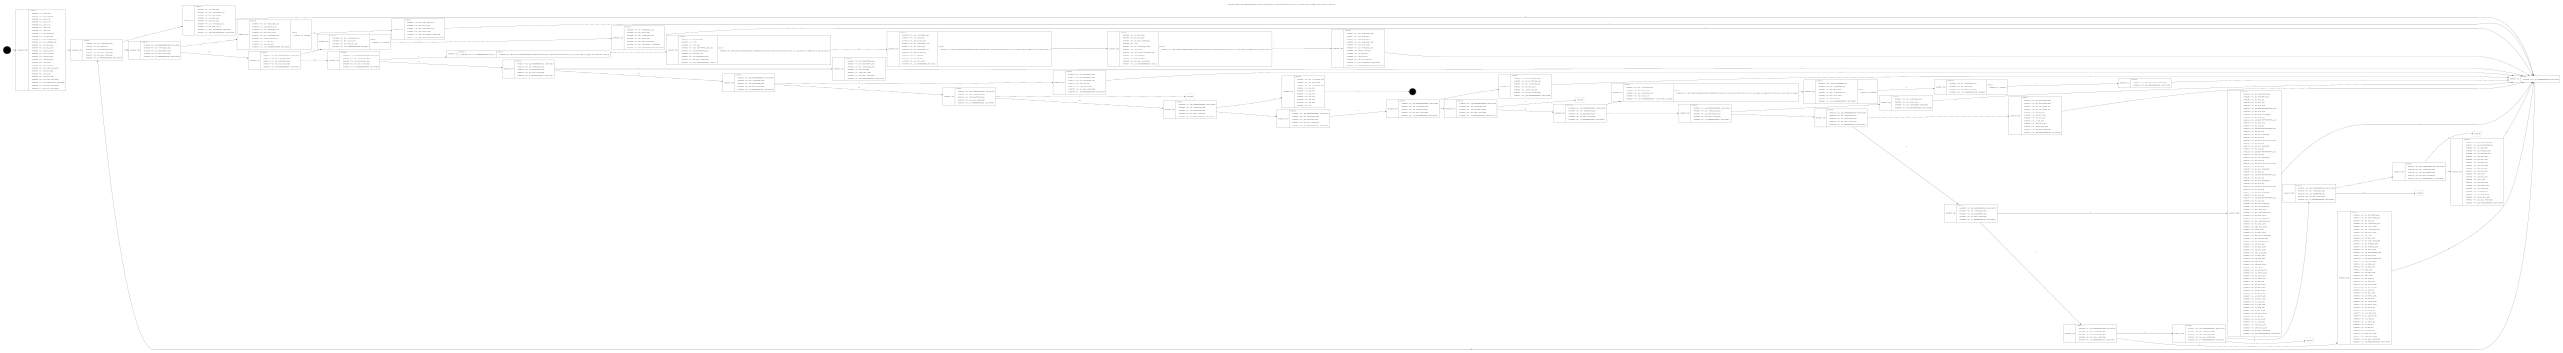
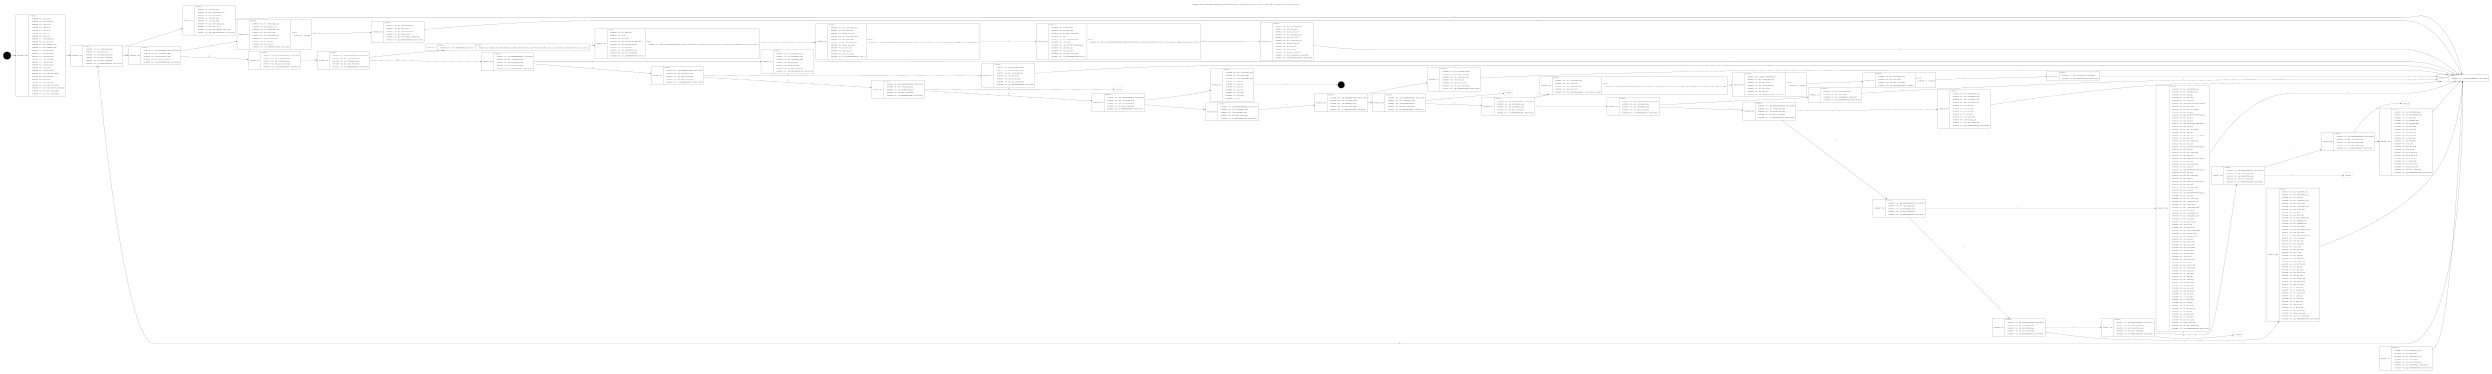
node "0x401dec [16]": removed
